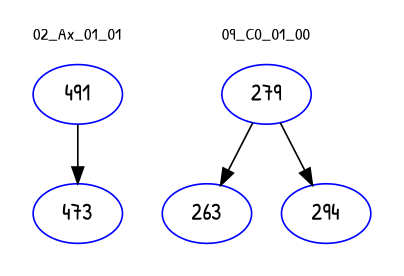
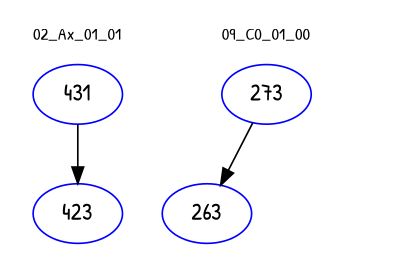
node "491": label "491" -> "431"
node "279": label "279" -> "273"
node "473": label "473" -> "423"
node "294": removed
